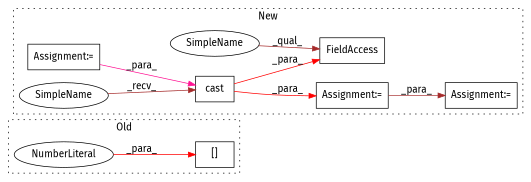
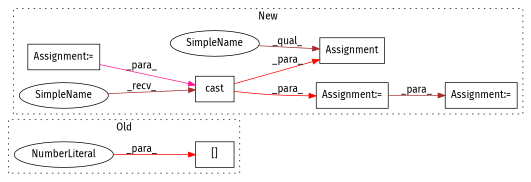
node "FieldAccess": label "FieldAccess" -> "Assignment"
